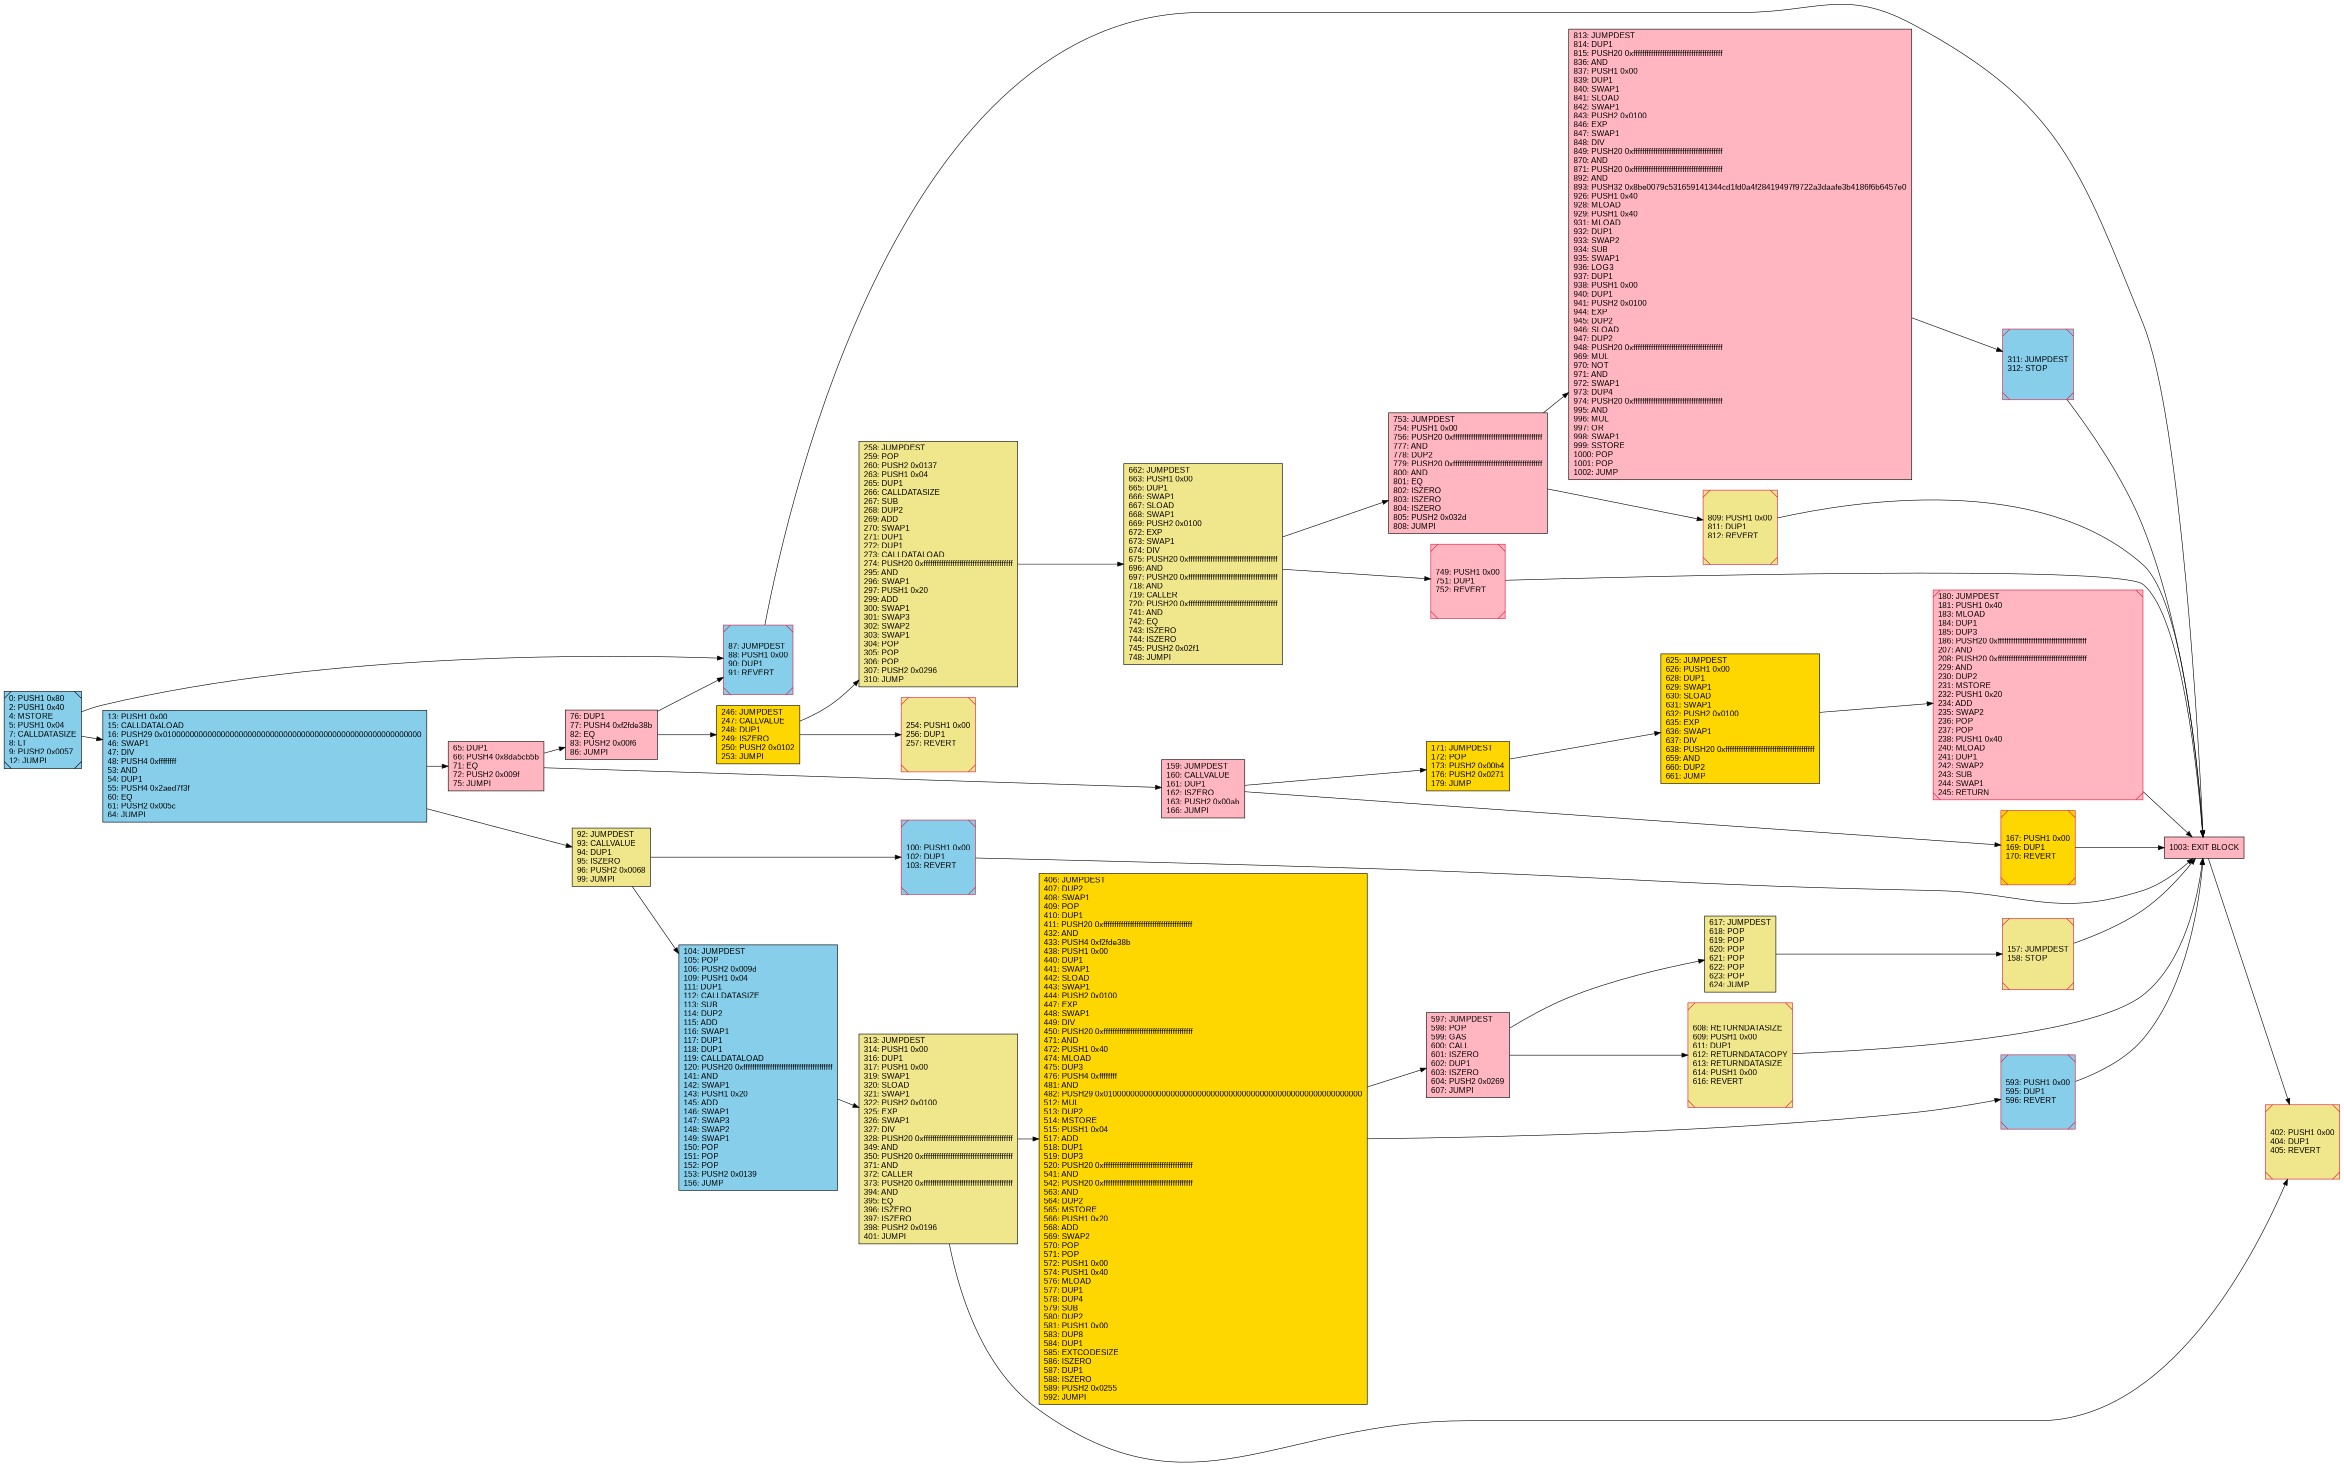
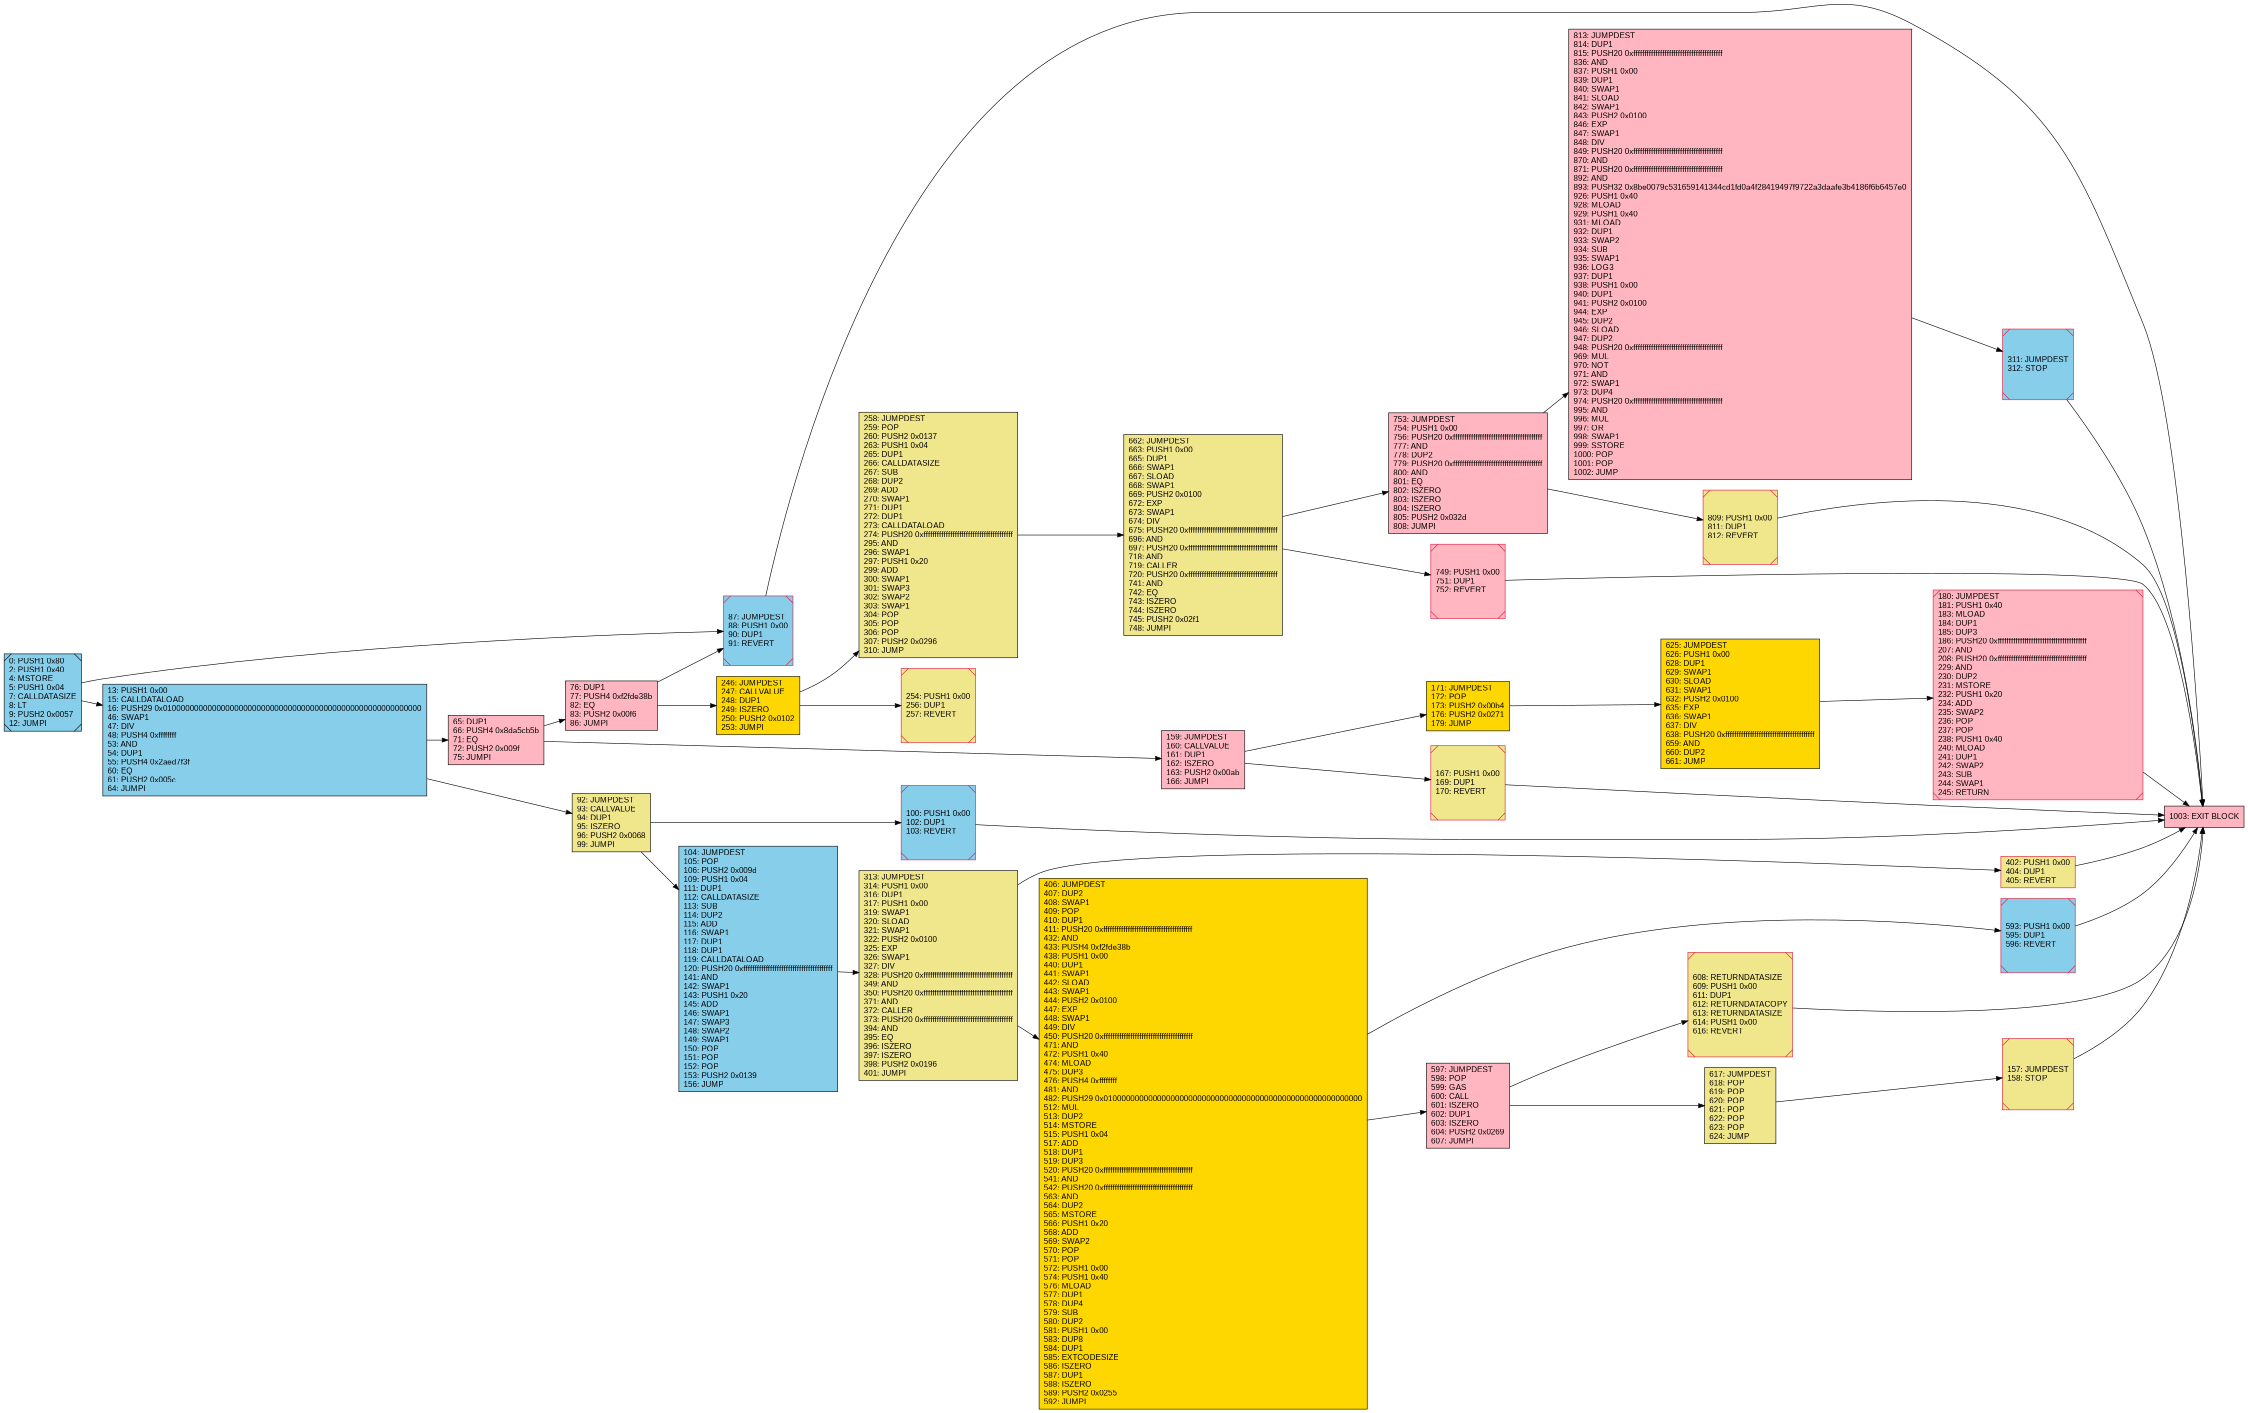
node "167: PUSH1 0x00 169: DUP1 170: REVERT": fillcolor gold -> khaki
edge "1003: EXIT BLOCK" -> "402: PUSH1 0x00 404: DUP1 405: REVERT": reversed
node "402: PUSH1 0x00 404: DUP1 405: REVERT": shape Msquare -> box
